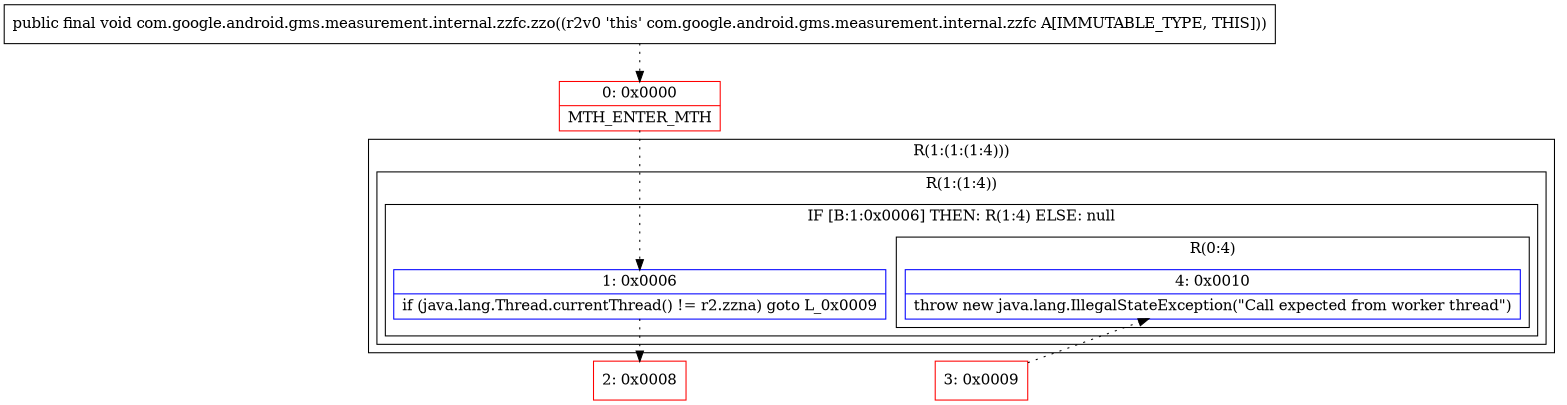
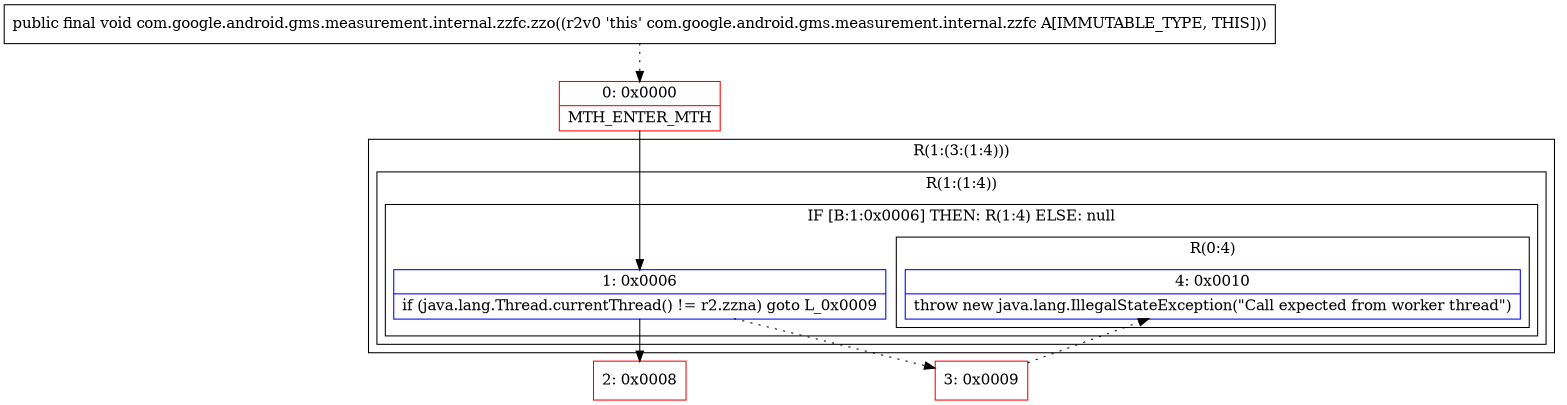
cluster "R(1:(1:(1:4)))": label "R(1:(1:(1:4)))" -> "R(1:(3:(1:4)))"
edge "0: 0x0000" -> "1: 0x0006": style dotted -> solid
edge "1: 0x0006" -> "2: 0x0008": style dotted -> solid
edge "1: 0x0006" -> "3: 0x0009": added
